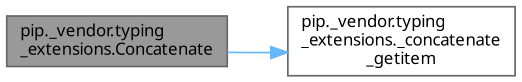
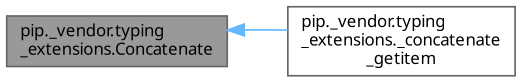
edge "pip._vendor.typing _extensions.Concatenate" -> "pip._vendor.typing _extensions._concatenate _getitem": reversed
